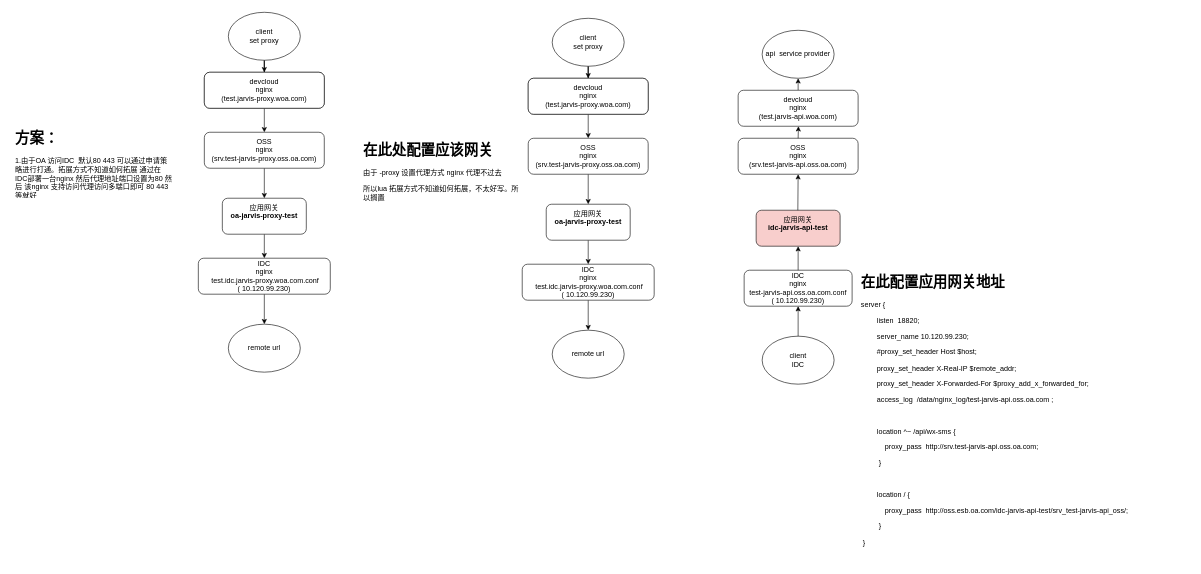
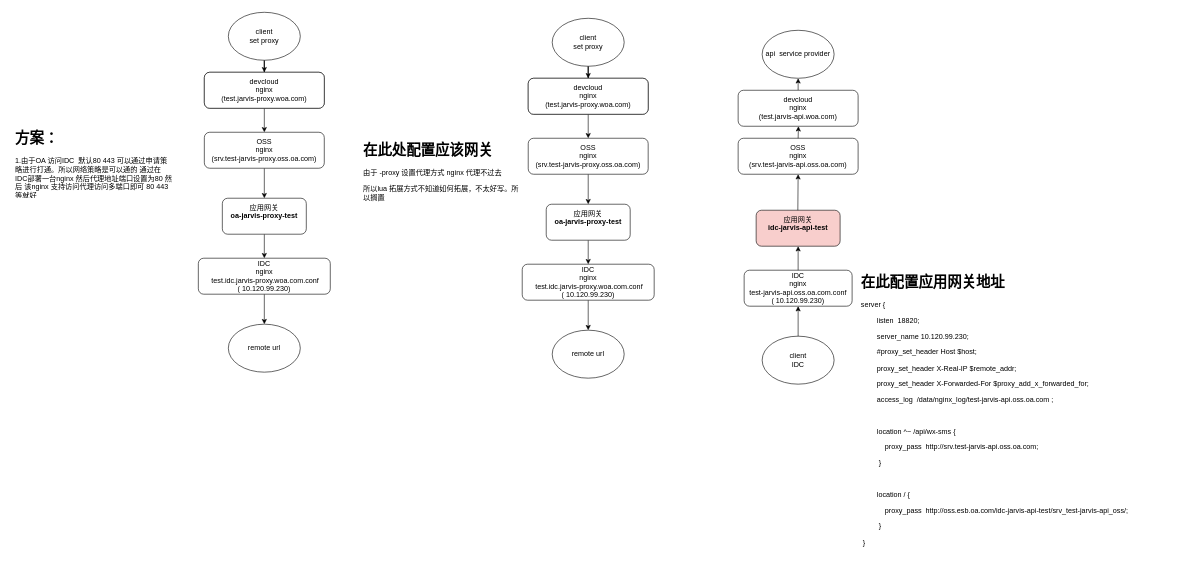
node "方案： 1.由于OA 访问IDC 默认80 443 可以通过申请策略进行打通。拓展方式不知道如何拓展 通过在IDC部署一台nginx 然后代理地址端口设置为80 然后 该nginx 支持访问代理访问多端口即可 80 443 等就好": label "方案： 1.由于OA 访问IDC 默认80 443 可以通过申请策略进行打通。拓展方式不知道如何拓展 通过在IDC部署一台nginx 然后代理地址端口设置为80 然后 该nginx 支持访问代理访问多端口即可 80 443 等就好" -> "方案： 1.由于OA 访问IDC 默认80 443 可以通过申请策略进行打通。所以网络策略是可以通的 通过在IDC部署一台nginx 然后代理地址端口设置为80 然后 该nginx 支持访问代理访问多端口即可 80 443 等就好"
